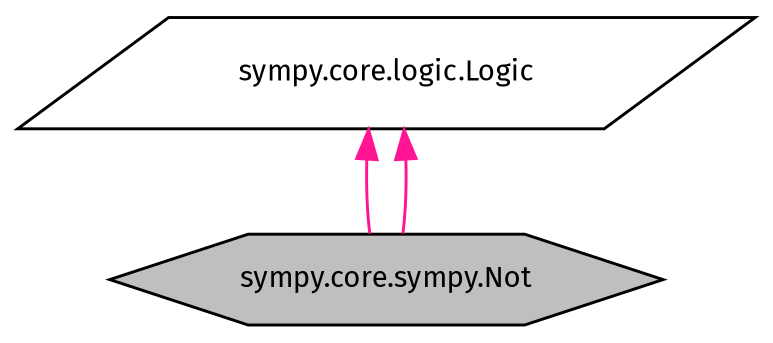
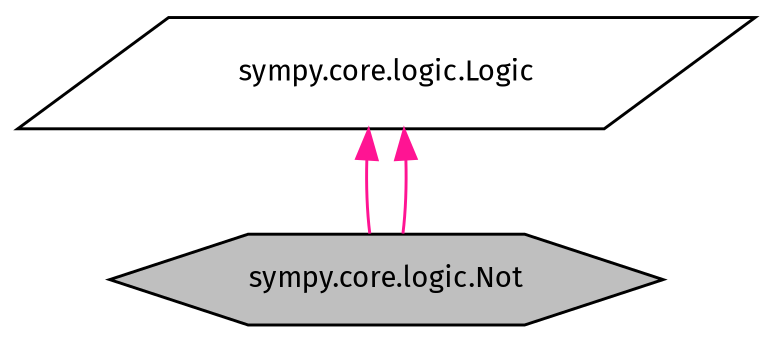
node "sympy.core.sympy.Not": label "sympy.core.sympy.Not" -> "sympy.core.logic.Not"
